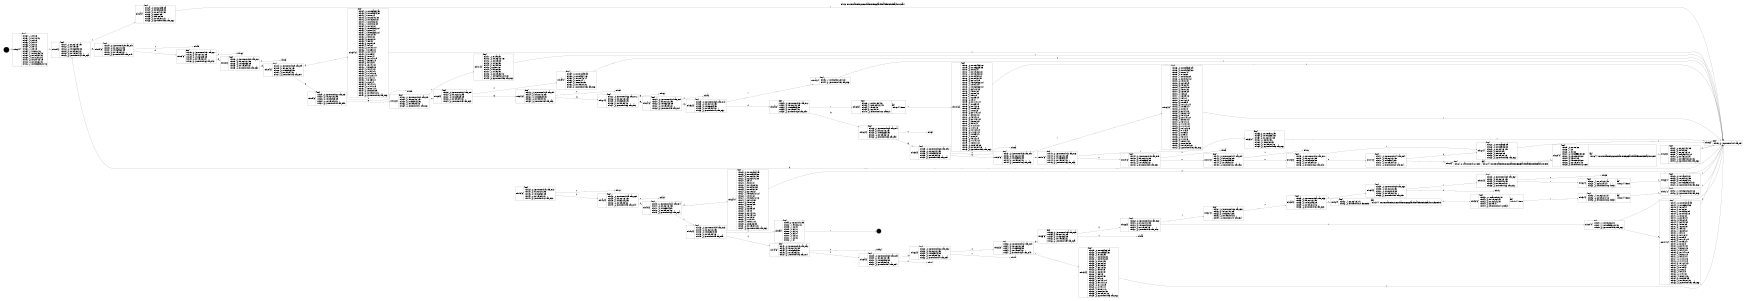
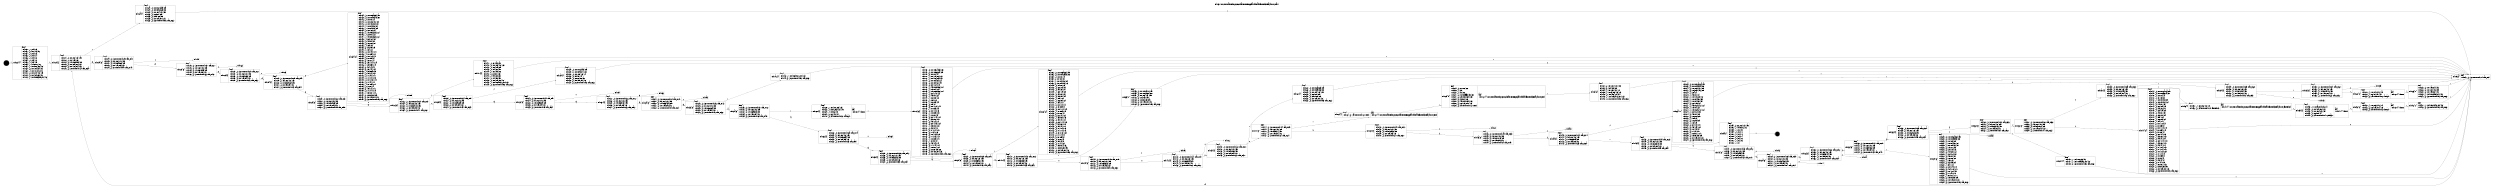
edge "0x401474 [25]" -> "0x401680 [27]": now "0x401474 [25]" -> "0x40148d [25]"
edge "0x401cd0 [19]" -> "0x4017b4 [134]": now "0x401587 [25]" -> "0x4017b4 [134]"
